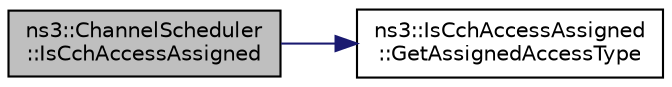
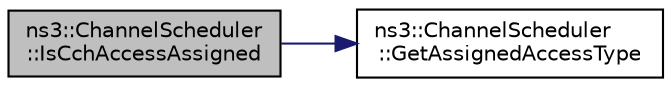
node "ns3::IsCchAccessAssigned ::GetAssignedAccessType": label "ns3::IsCchAccessAssigned ::GetAssignedAccessType" -> "ns3::ChannelScheduler ::GetAssignedAccessType"
